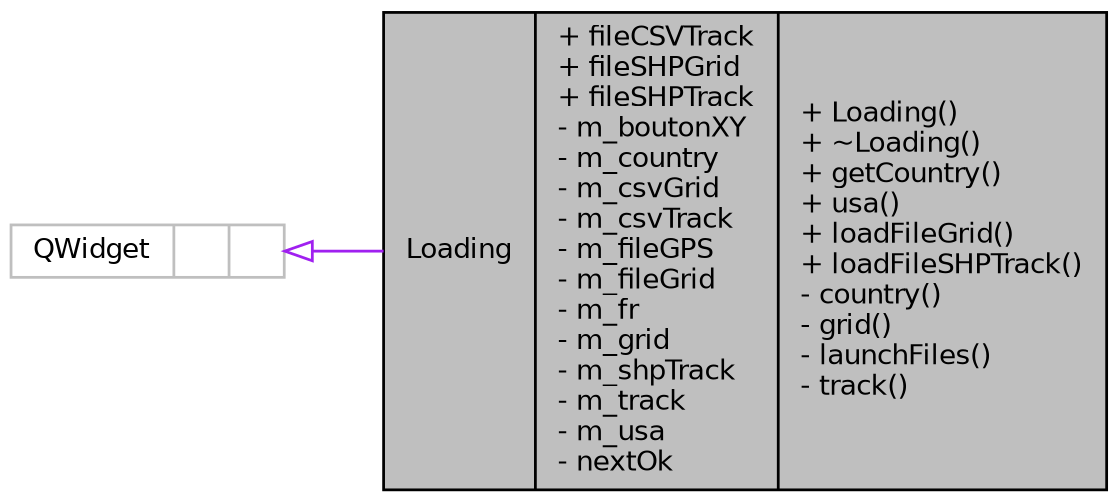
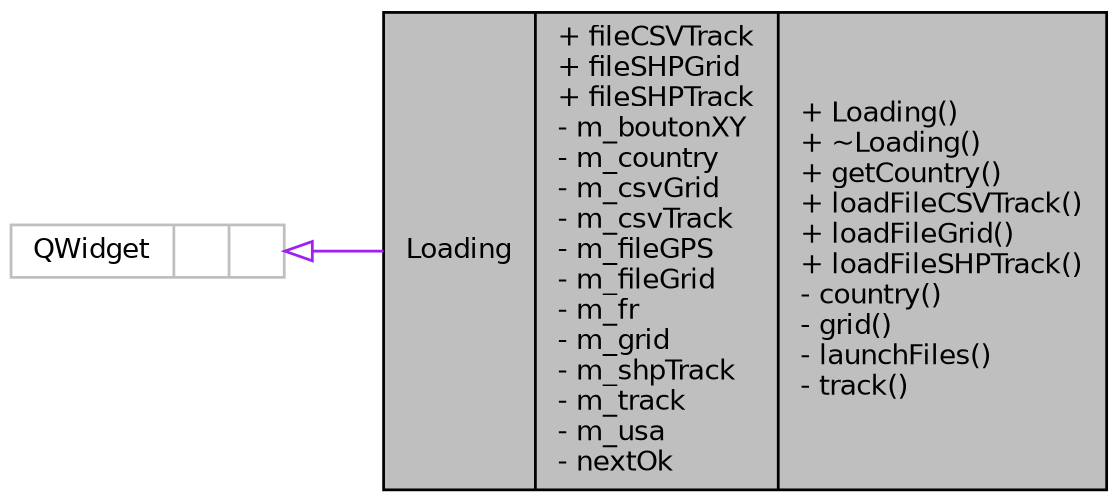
node "Loading": text "+ usa()" -> "+ loadFileCSVTrack()"
